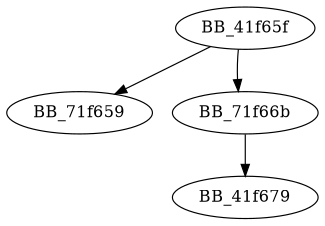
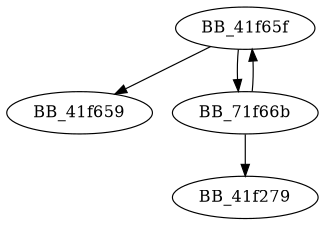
edge "BB_71f66b" -> "BB_41f65f": added
node "BB_71f659": label "BB_71f659" -> "BB_41f659"
node "BB_41f679": label "BB_41f679" -> "BB_41f279"
